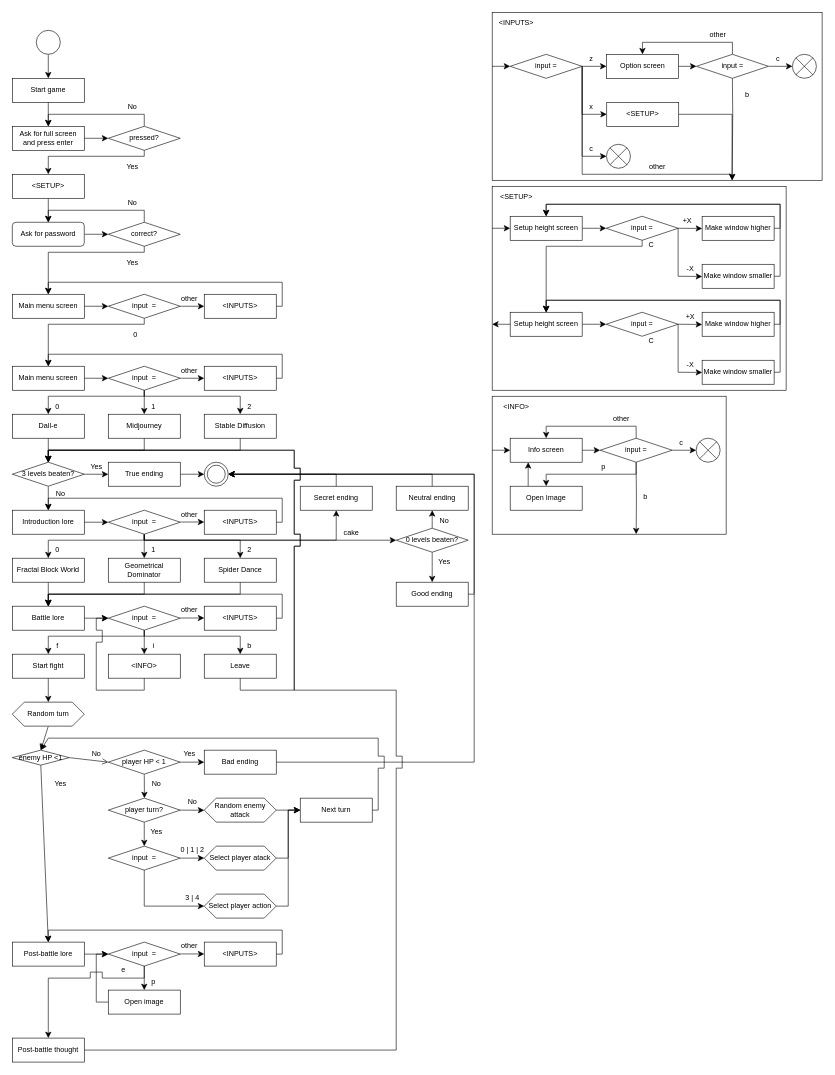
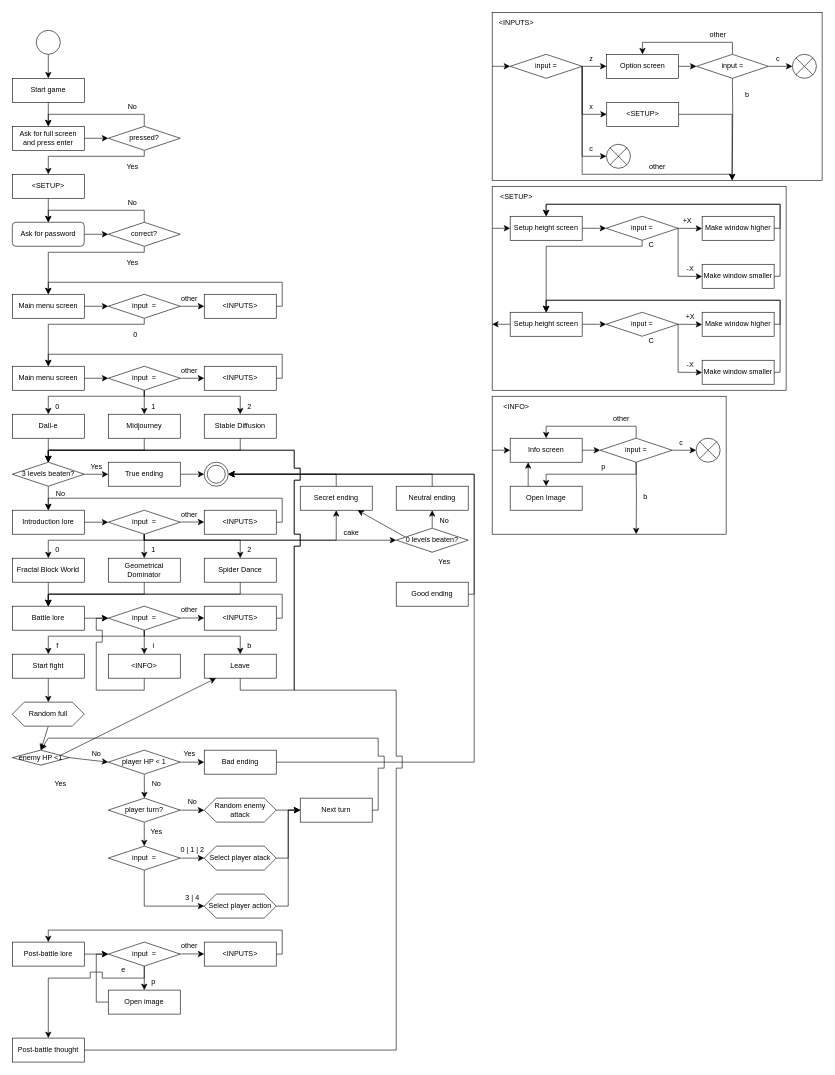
edge "0 levels beaten?" -> "Good ending": now "0 levels beaten?" -> "Secret ending"
node "Random turn": label "Random turn" -> "Random full"
edge "enemy HP <1" -> "player HP < 1": arrowhead open -> classic
edge "enemy HP <1" -> "Post-battle lore": now "enemy HP <1" -> "Leave"
